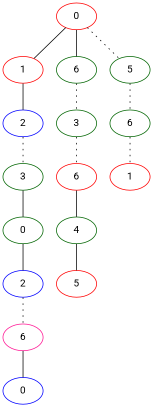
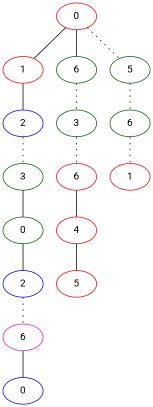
node "4": color darkgreen -> red
